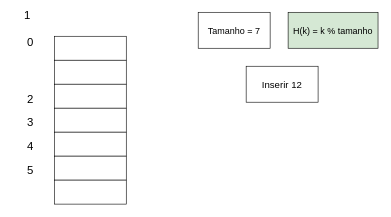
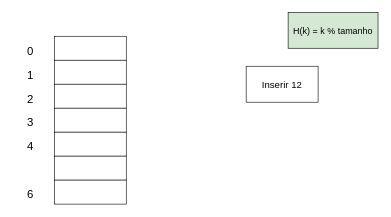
node "1": moved (27, 15) -> (30, 75)
node "Tamanho = 7": removed
node "0": moved (30, 42) -> (30, 51)
node "5": removed
node "6": added
